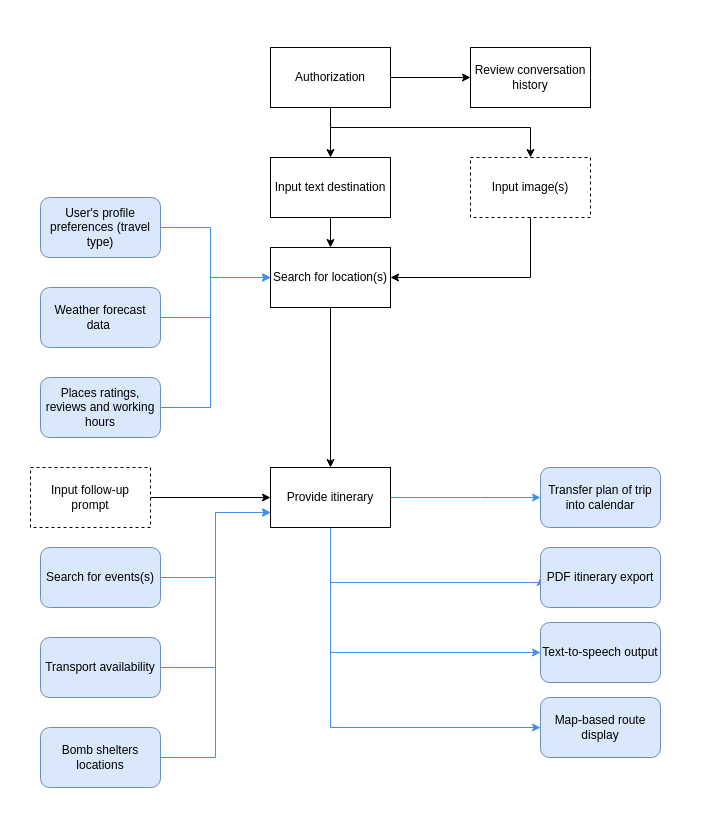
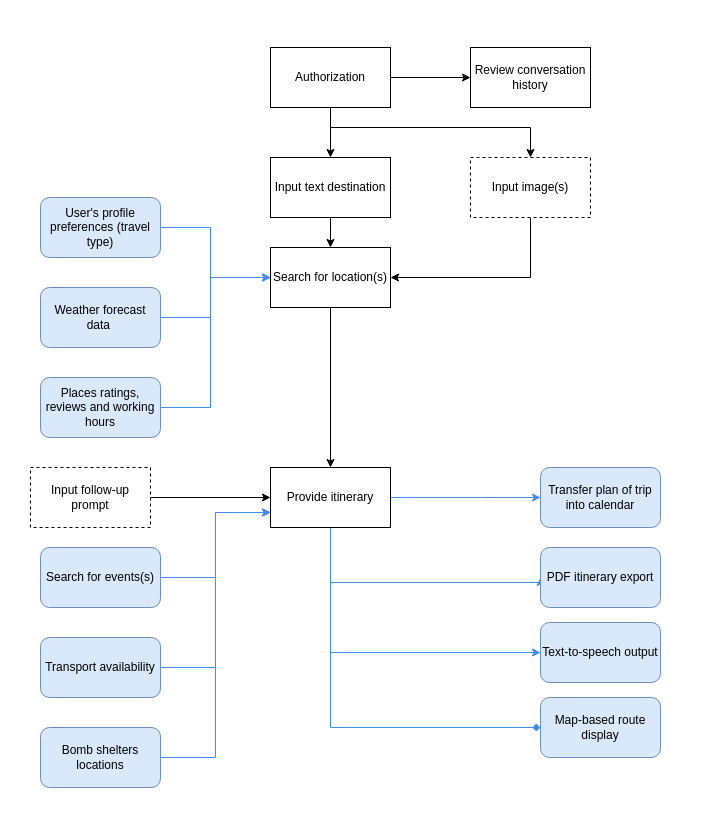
edge "Provide itinerary" -> "Map-based route display": arrowhead classic -> diamond
